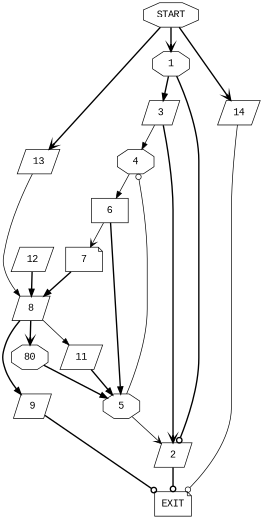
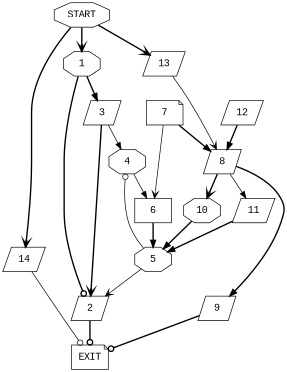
edge "13" -> "8": arrowhead normal -> vee
edge "6" -> "7": reversed
node "80": label "80" -> "10"
